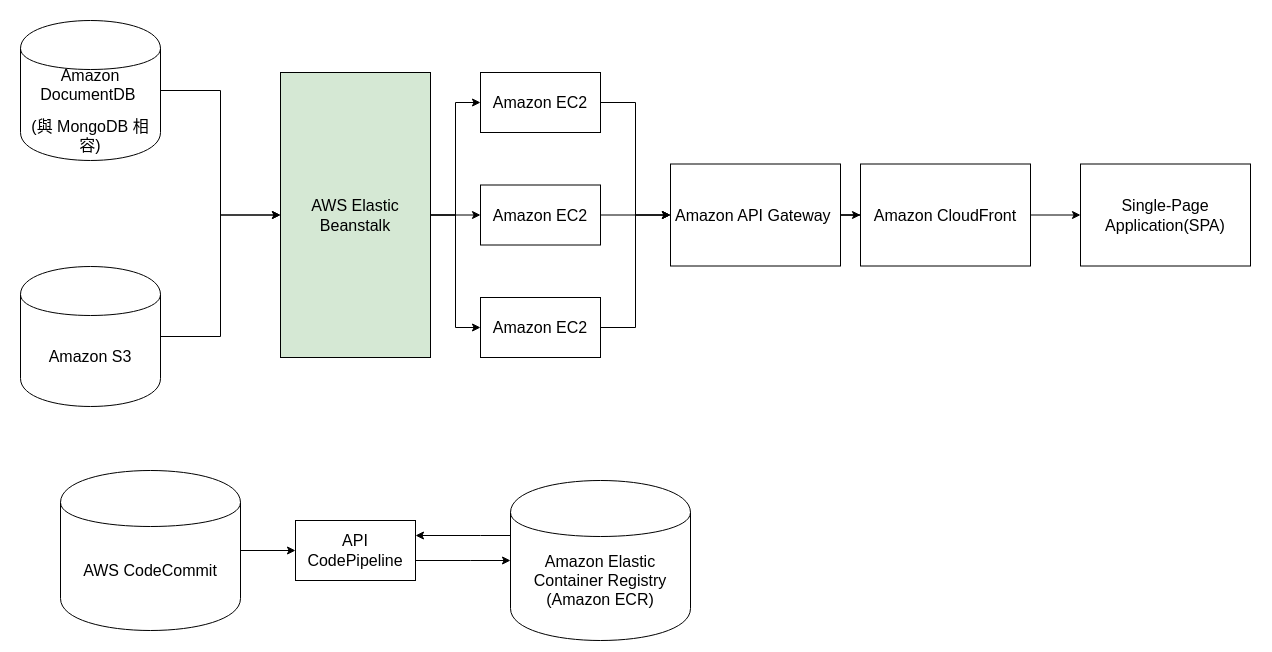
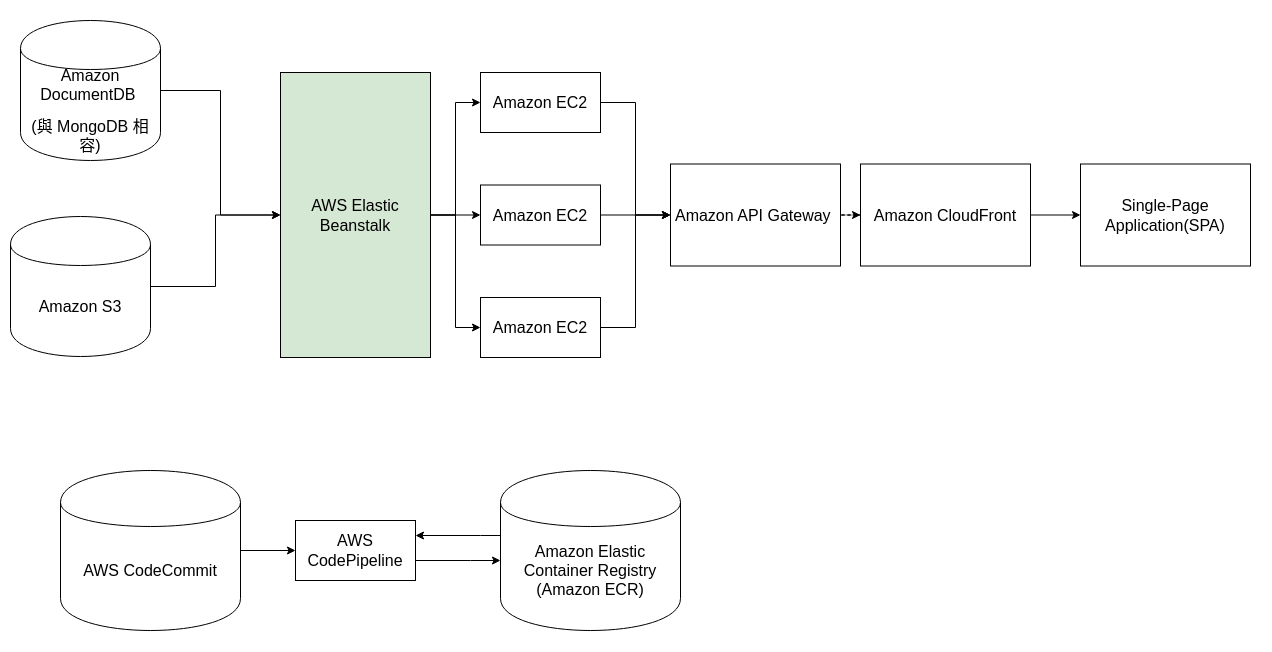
edge "Amazon API Gateway" -> "Amazon CloudFront": style solid -> dashed
node "Amazon S3": moved (91, 337) -> (81, 287)
node "API CodePipeline": label "API CodePipeline" -> "AWS CodePipeline"
node "Amazon Elastic Container Registry (Amazon ECR)": moved (601, 561) -> (591, 551)
